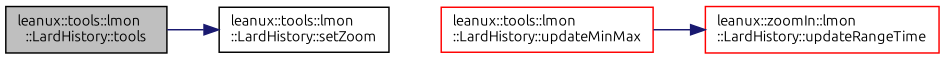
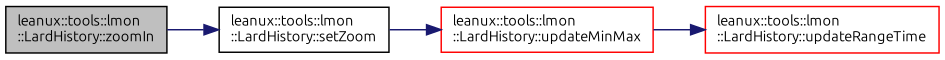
node "leanux::tools::lmon ::LardHistory::tools": label "leanux::tools::lmon ::LardHistory::tools" -> "leanux::tools::lmon ::LardHistory::zoomIn"
edge "leanux::tools::lmon ::LardHistory::setZoom" -> "leanux::tools::lmon ::LardHistory::updateMinMax": added
node "leanux::zoomIn::lmon ::LardHistory::updateRangeTime": label "leanux::zoomIn::lmon ::LardHistory::updateRangeTime" -> "leanux::tools::lmon ::LardHistory::updateRangeTime"
